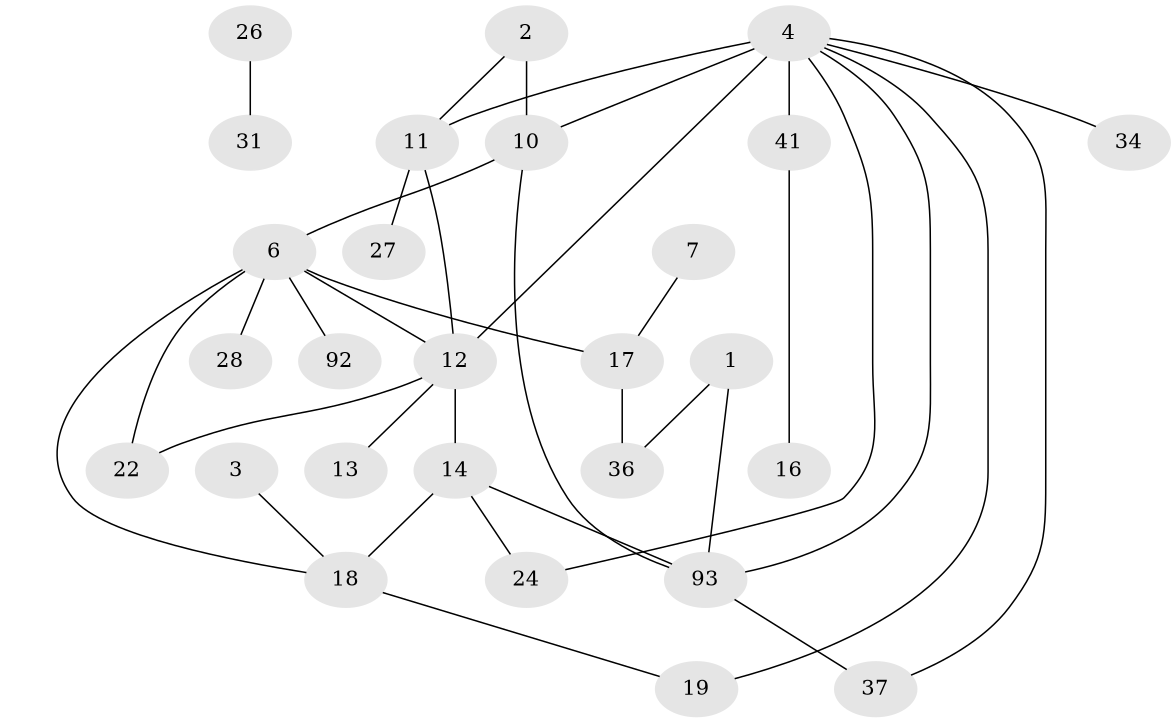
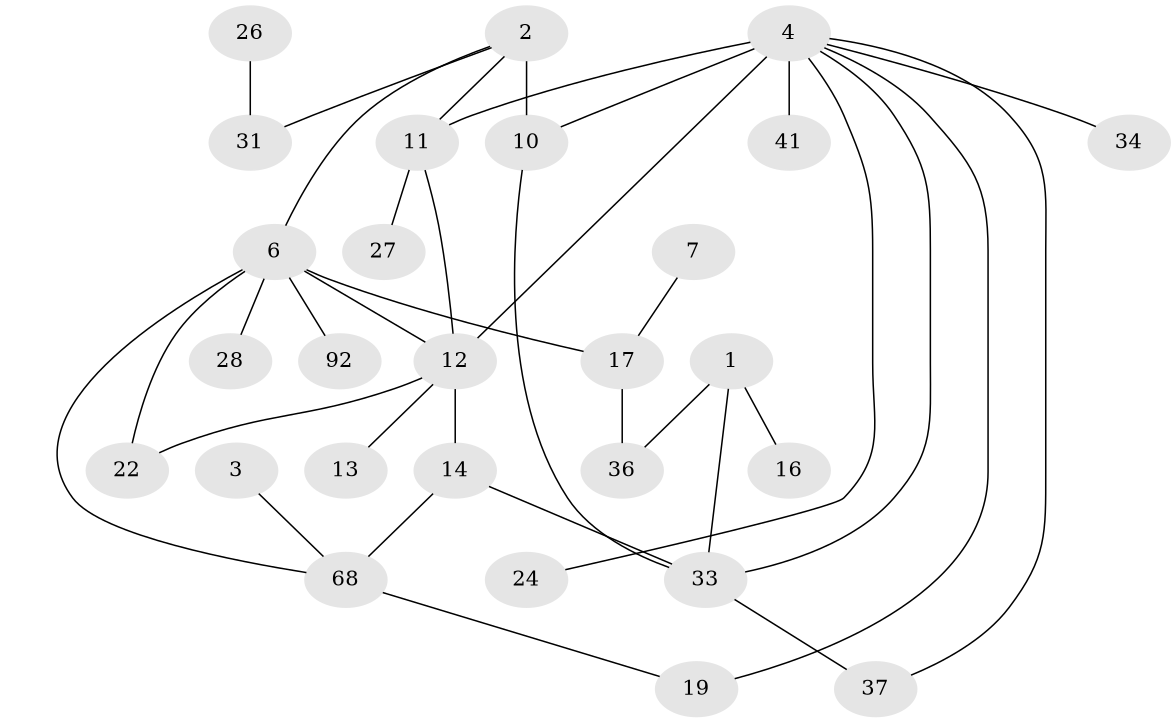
edge "2" -- "31": added
edge "10" -- "6": now "2" -- "6"
edge "41" -- "16": now "1" -- "16"
edge "14" -- "24": removed
node "18": label "18" -> "68"
node "93": label "93" -> "33"
